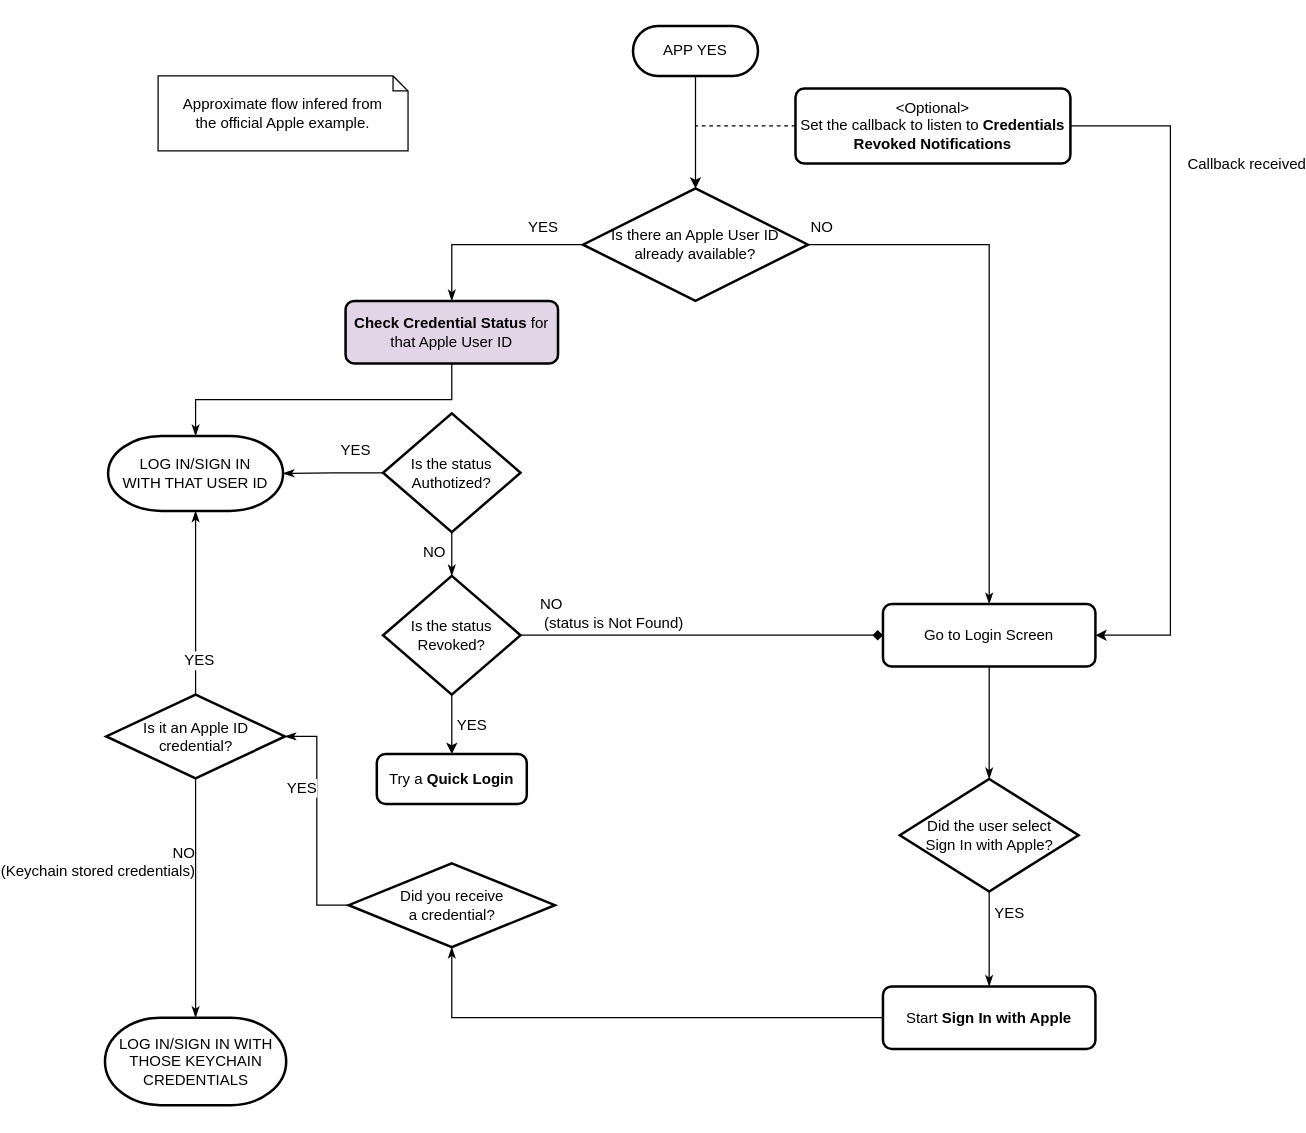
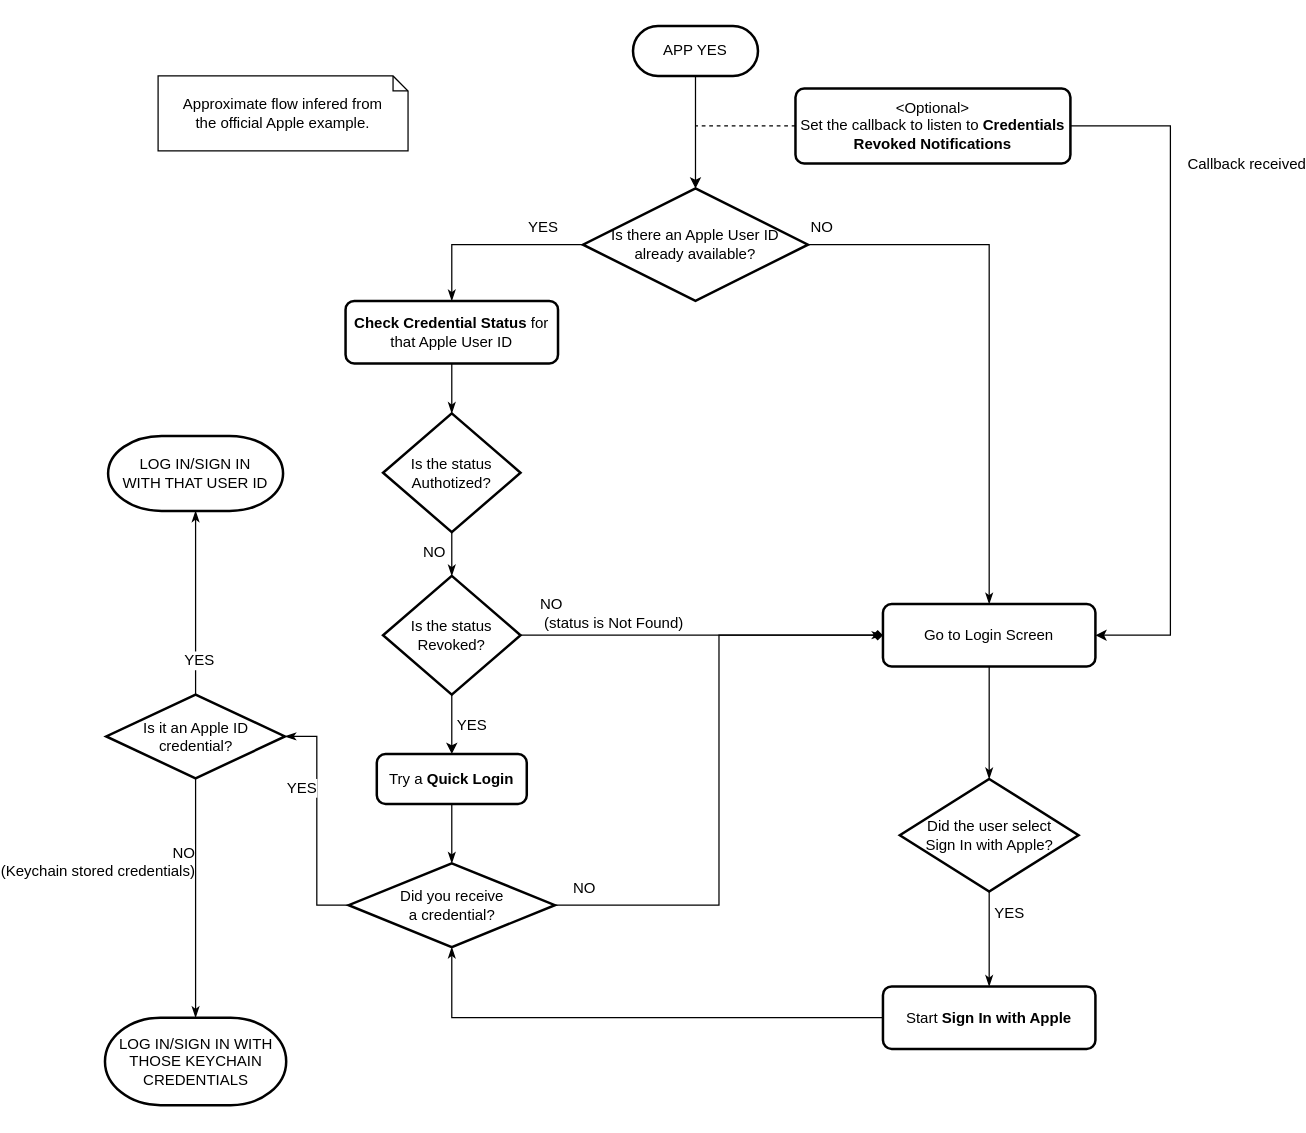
node "Check Credential Status for that Apple User ID": fillcolor #e1d5e7 -> #ffffff
edge "Check Credential Status for that Apple User ID" -> "LOG IN/SIGN IN WITH THAT USER ID": now "Check Credential Status for that Apple User ID" -> "Is the status Authotized?"
edge "Is the status Authotized?" -> "LOG IN/SIGN IN WITH THAT USER ID": removed, label "YES"
edge "Try a Quick Login" -> "Did you receive a credential?": added
edge "Did you receive a credential?" -> "Go to Login Screen": added, label "NO"
